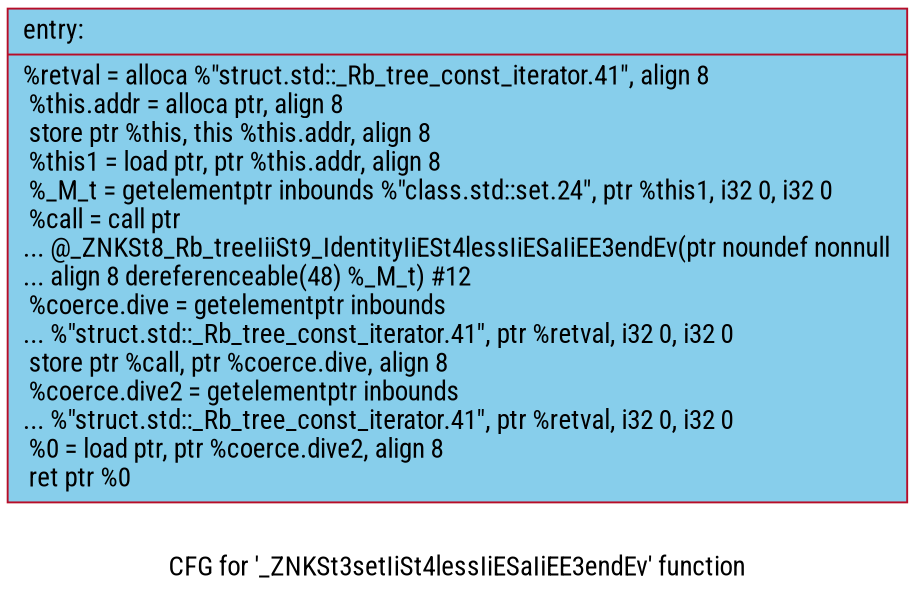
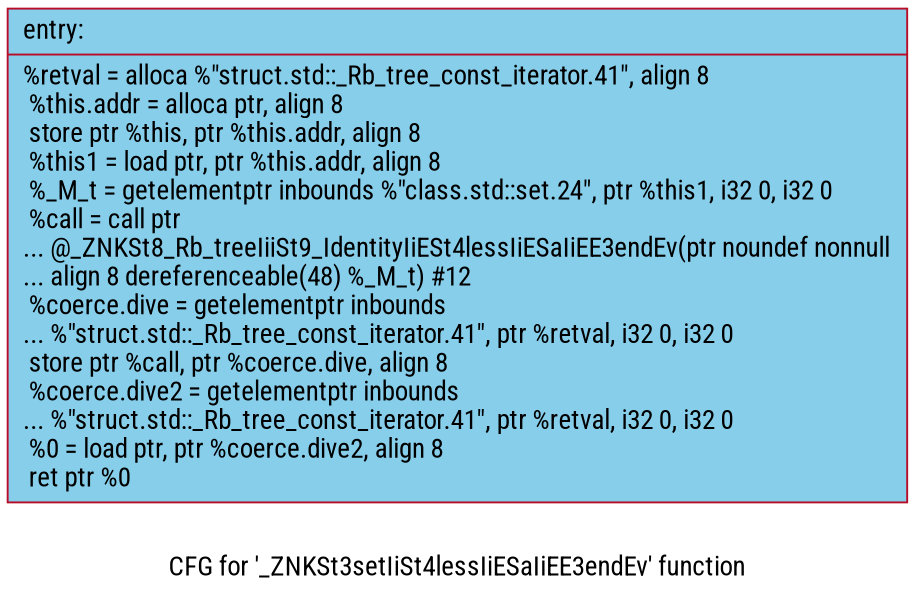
node "entry:": text "store ptr %this, this %this.addr, align 8" -> "store ptr %this, ptr %this.addr, align 8"
